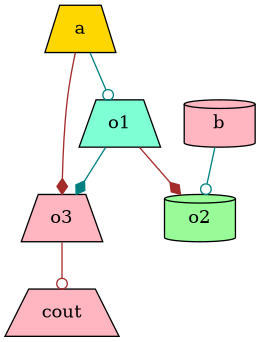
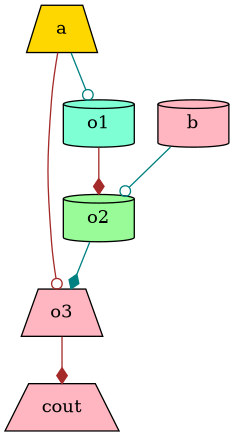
edge "a" -> "o3": arrowhead diamond -> odot
node "o1": shape trapezium -> cylinder
edge "o1" -> "o3": now "o2" -> "o3"
edge "o3" -> "cout": arrowhead odot -> diamond
